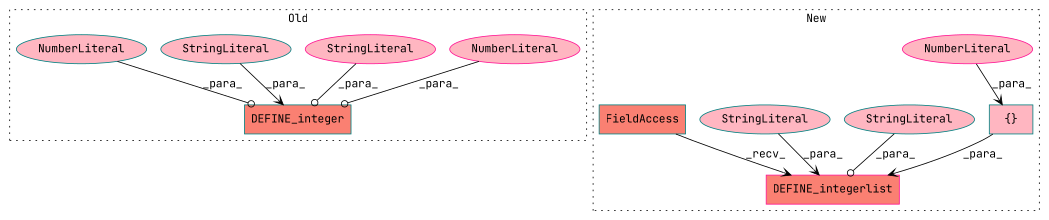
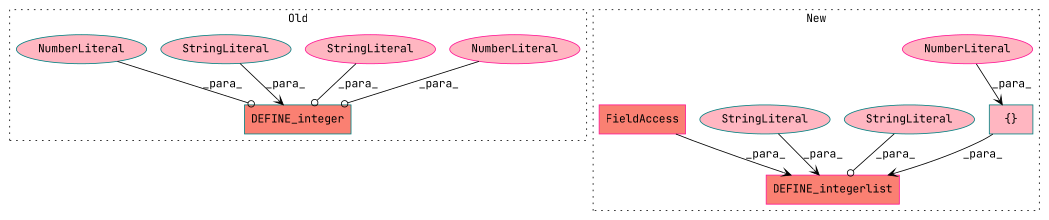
node "FieldAccess": color teal -> deeppink
edge "FieldAccess" -> "DEFINE_integerlist": label "_recv_" -> "_para_"
